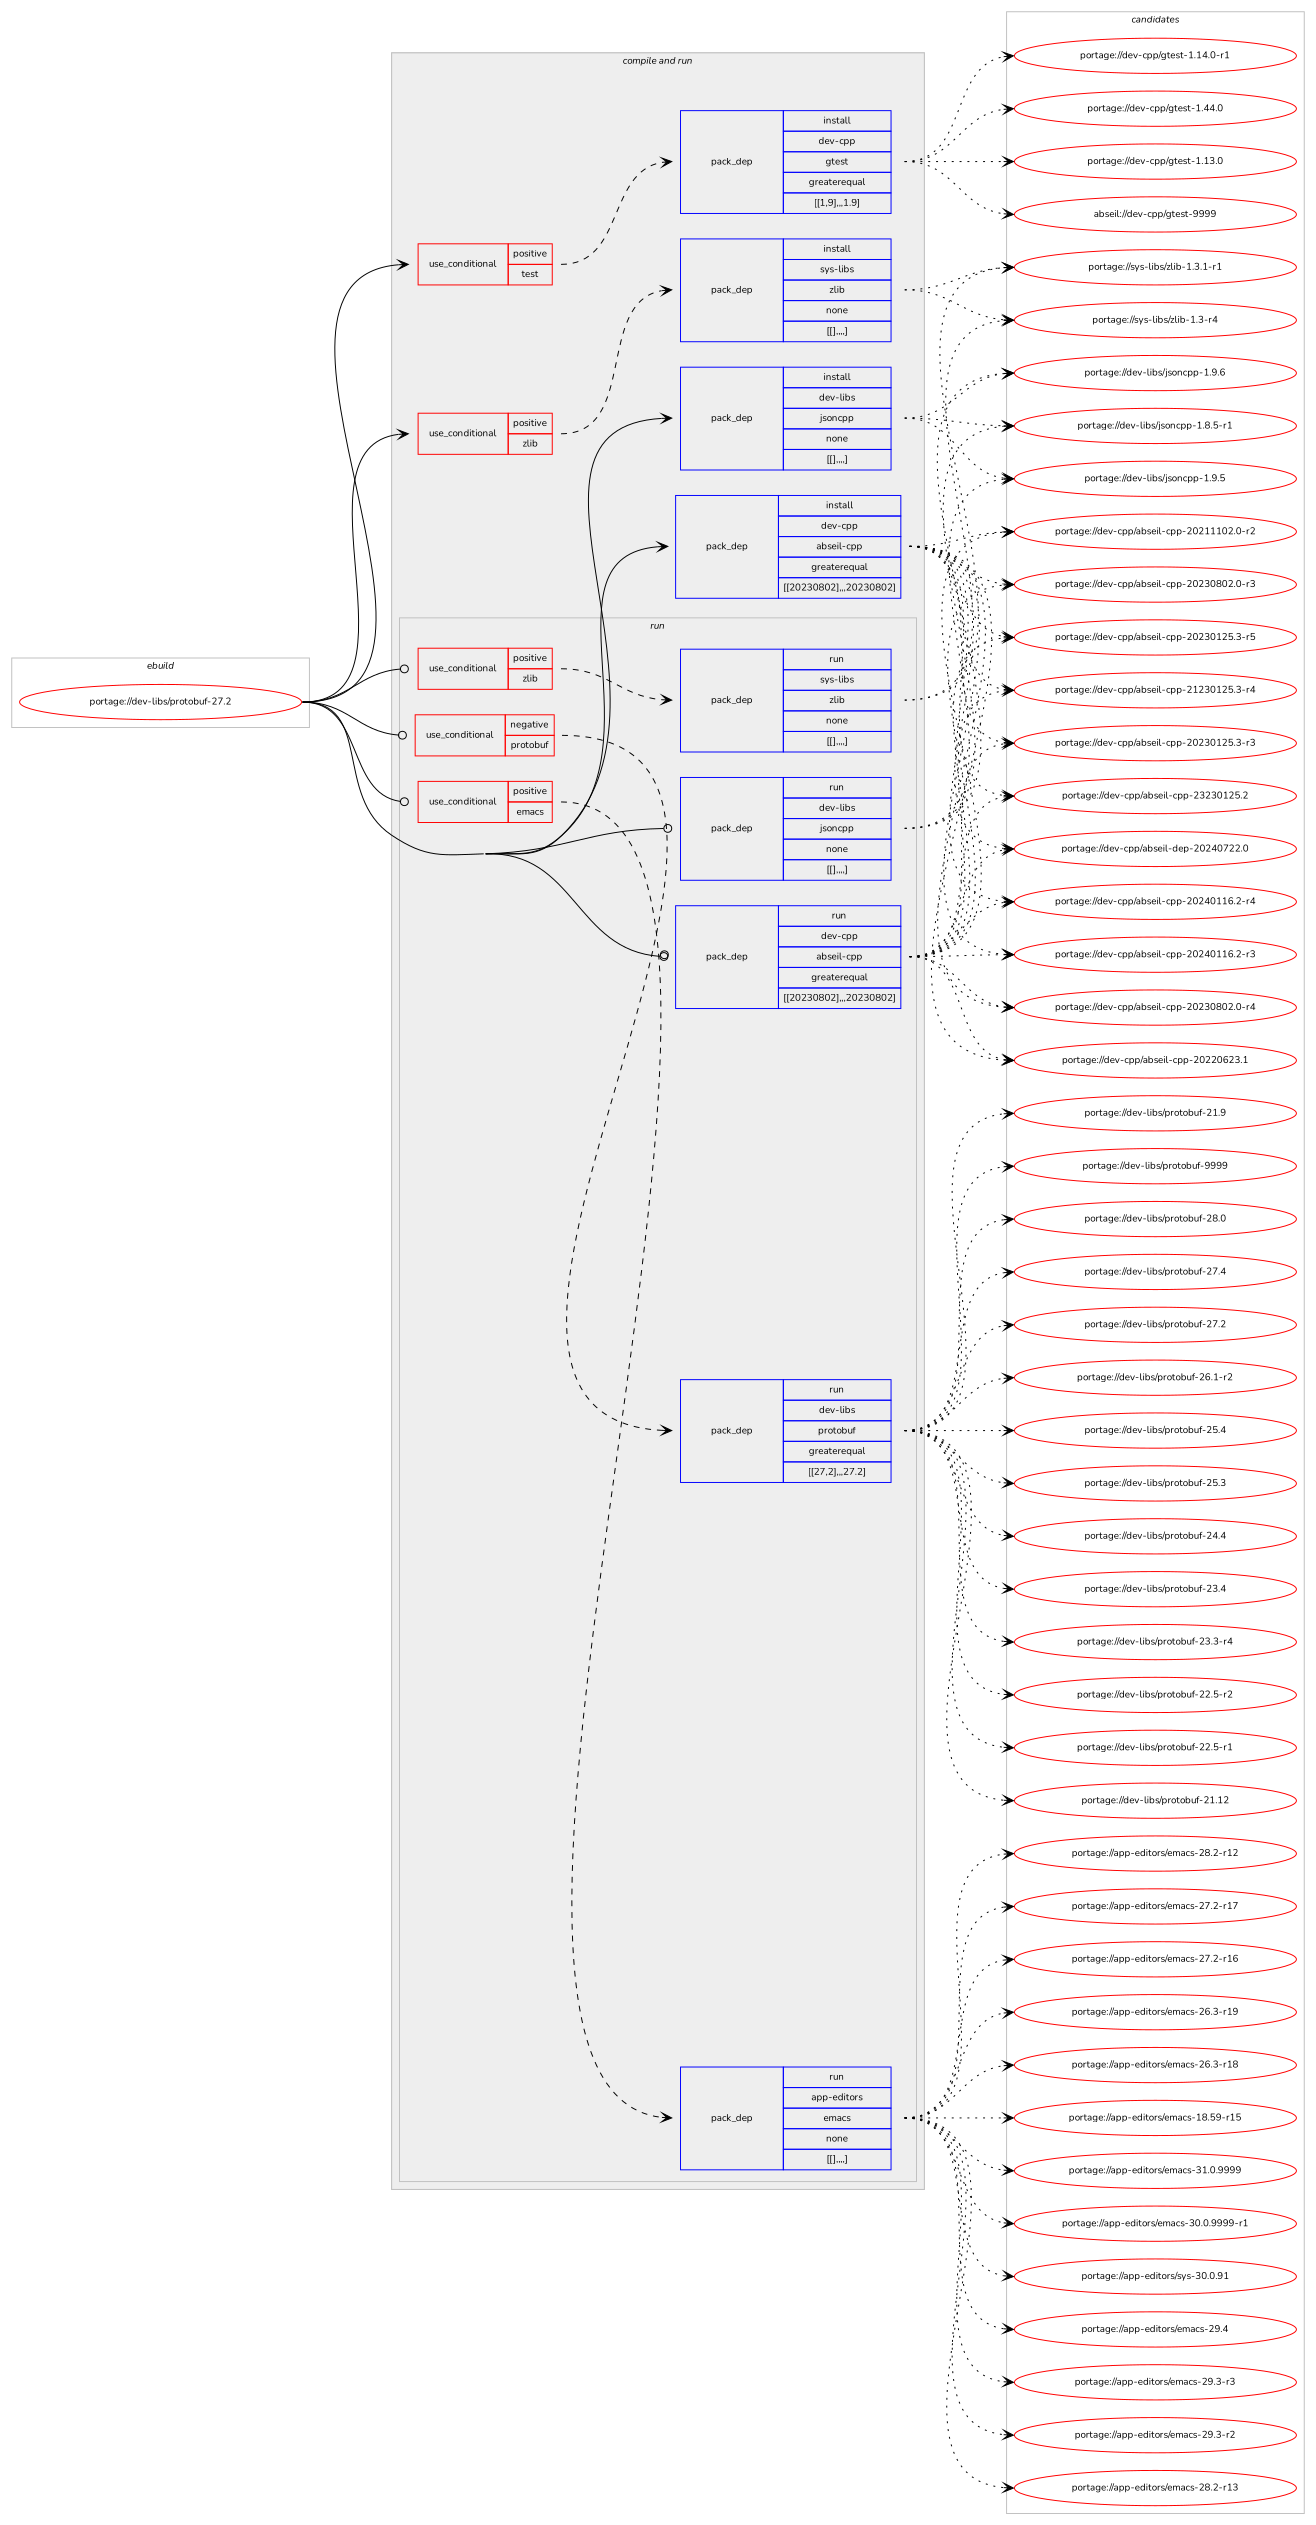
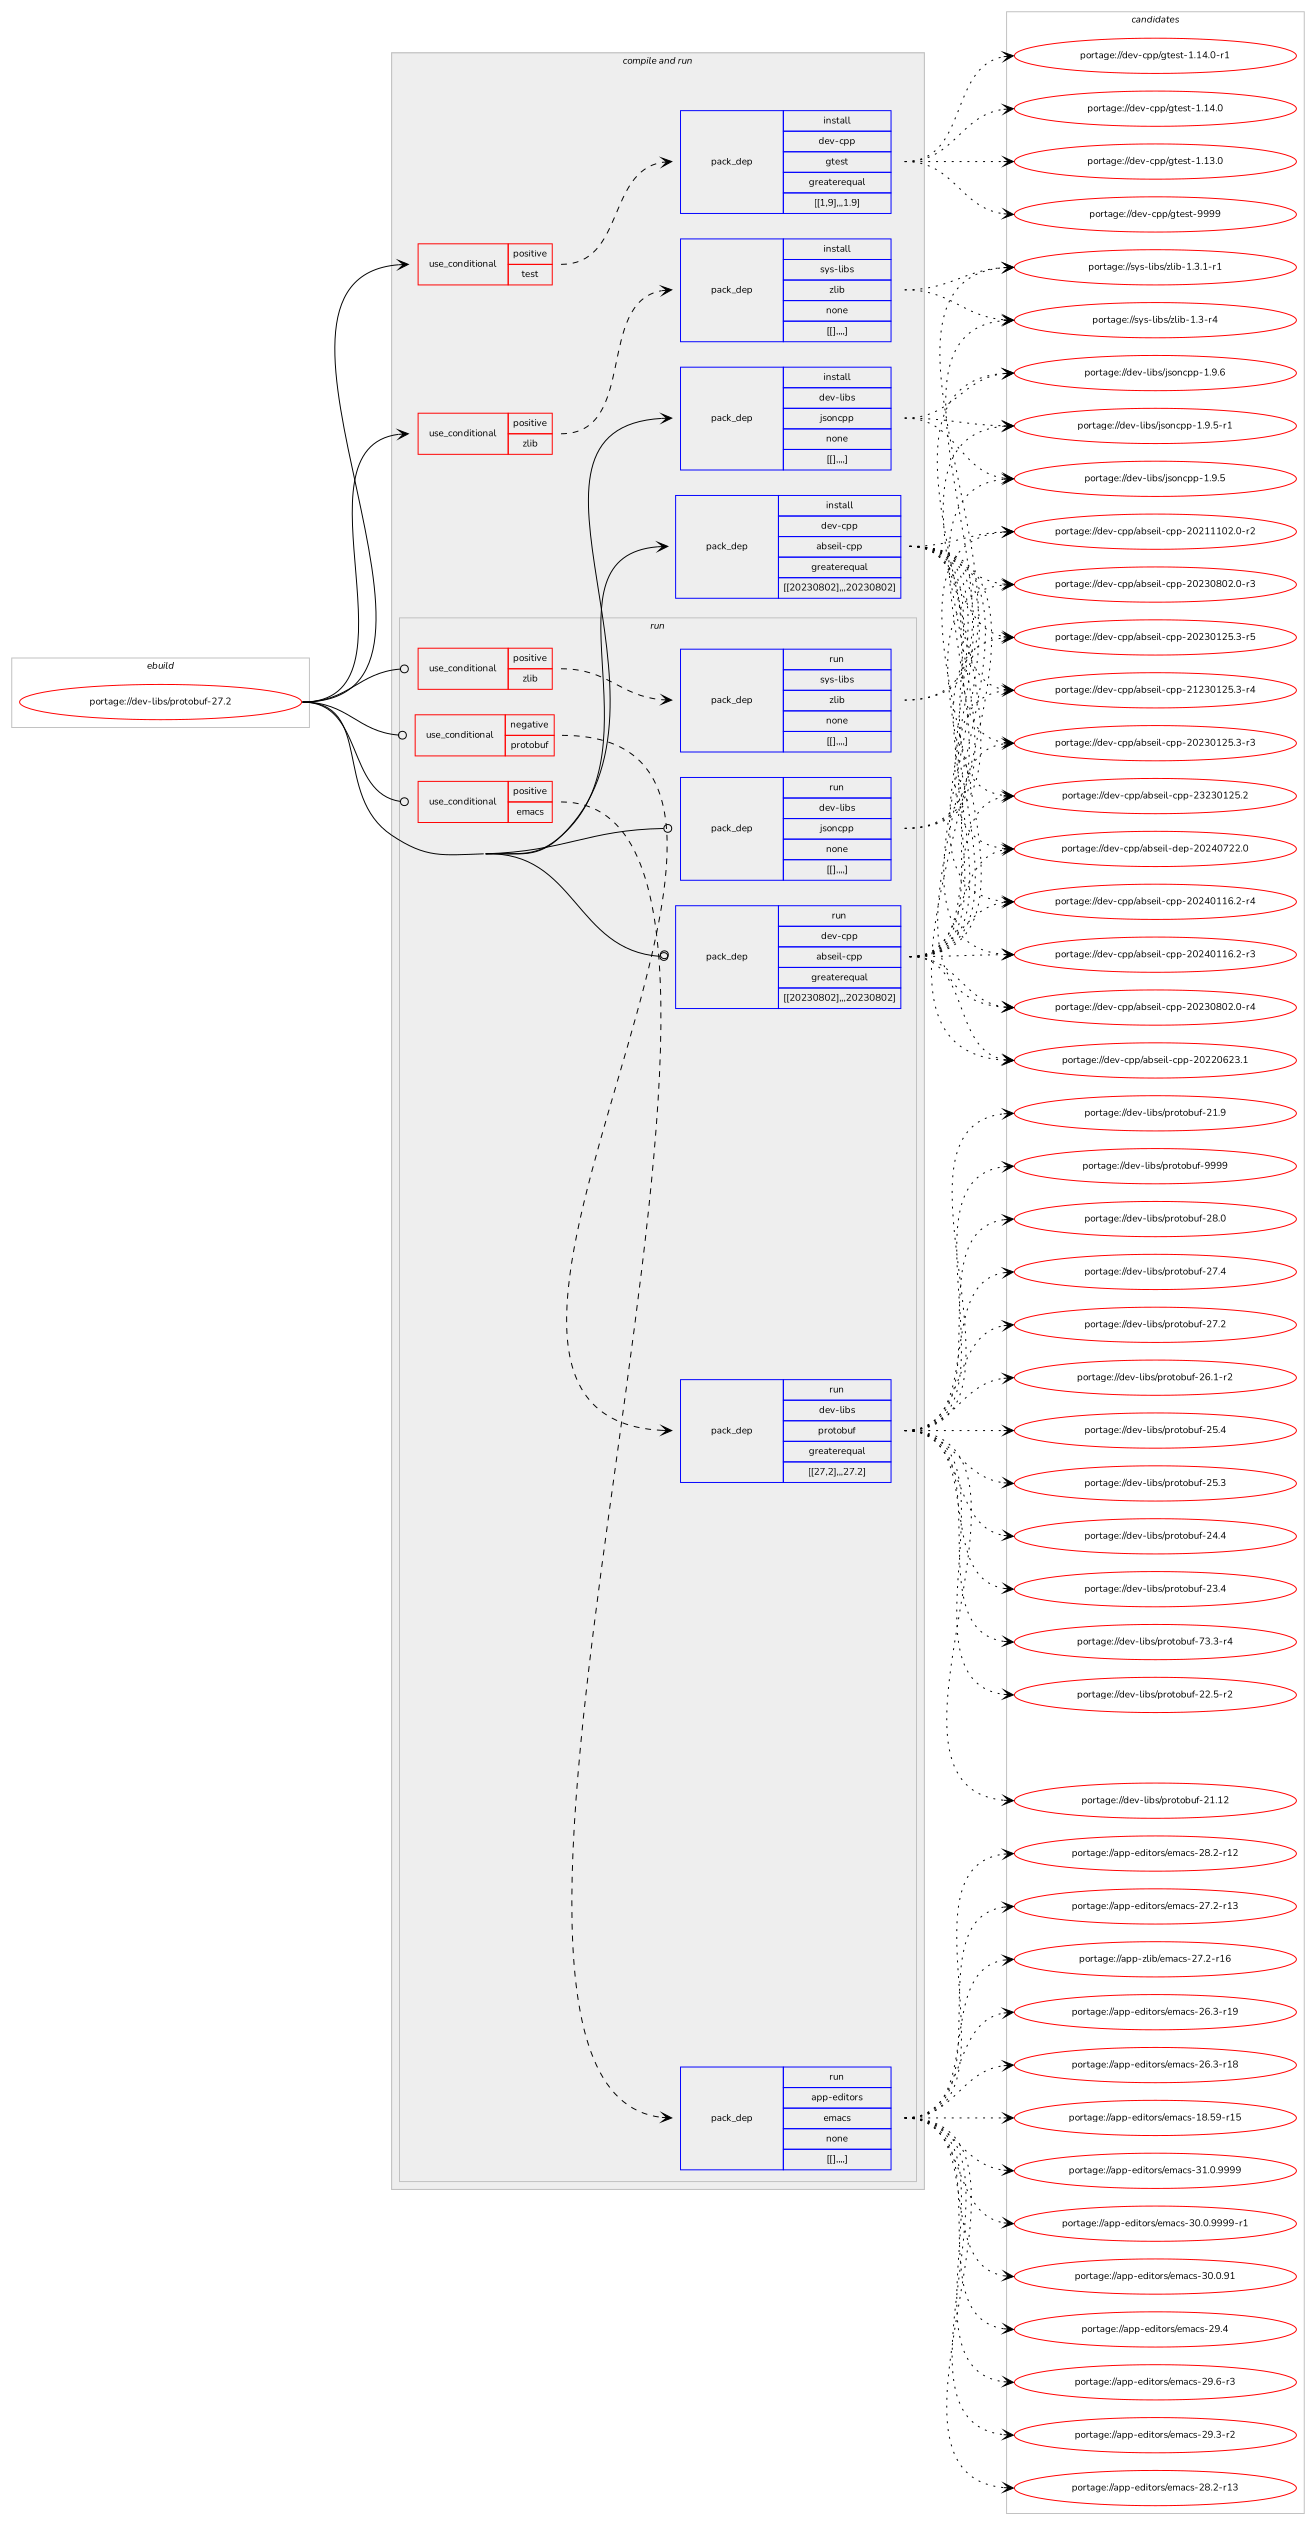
node "portage://dev-cpp/gtest-1.44.0": label "portage://dev-cpp/gtest-1.44.0" -> "portage://dev-cpp/gtest-1.14.0"
node "abseil://dev-cpp/gtest-9999": label "abseil://dev-cpp/gtest-9999" -> "portage://dev-cpp/gtest-9999"
node "portage://dev-libs/jsoncpp-1.8.5-r1": label "portage://dev-libs/jsoncpp-1.8.5-r1" -> "portage://dev-libs/jsoncpp-1.9.5-r1"
node "portage://dev-libs/protobuf-23.3-r4": label "portage://dev-libs/protobuf-23.3-r4" -> "portage://dev-libs/protobuf-73.3-r4"
node "portage://dev-libs/protobuf-22.5-r1": removed
node "portage://app-editors/emacs-27.2-r17": label "portage://app-editors/emacs-27.2-r17" -> "portage://app-editors/emacs-27.2-r13"
node "portage://app-editors/emacs-27.2-r16": label "portage://app-editors/emacs-27.2-r16" -> "portage://app-zlib/emacs-27.2-r16"
node "portage://app-editors/sys-30.0.91": label "portage://app-editors/sys-30.0.91" -> "portage://app-editors/emacs-30.0.91"
node "portage://app-editors/emacs-29.3-r3": label "portage://app-editors/emacs-29.3-r3" -> "portage://app-editors/emacs-29.6-r3"
